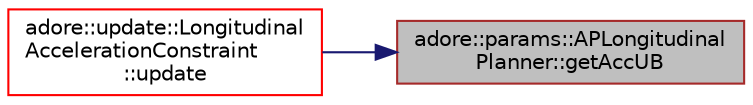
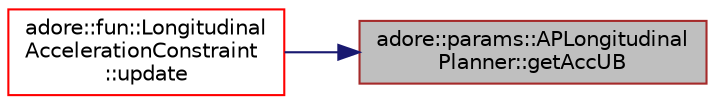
node "adore::update::Longitudinal AccelerationConstraint ::update": label "adore::update::Longitudinal AccelerationConstraint ::update" -> "adore::fun::Longitudinal AccelerationConstraint ::update"
